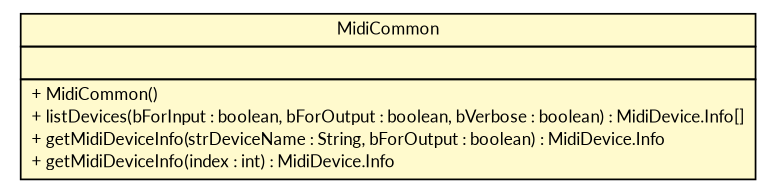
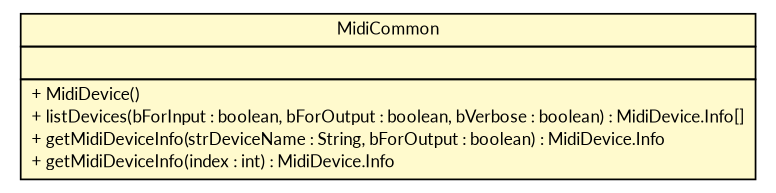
node "MidiCommon": text "+ MidiCommon()" -> "+ MidiDevice()"
